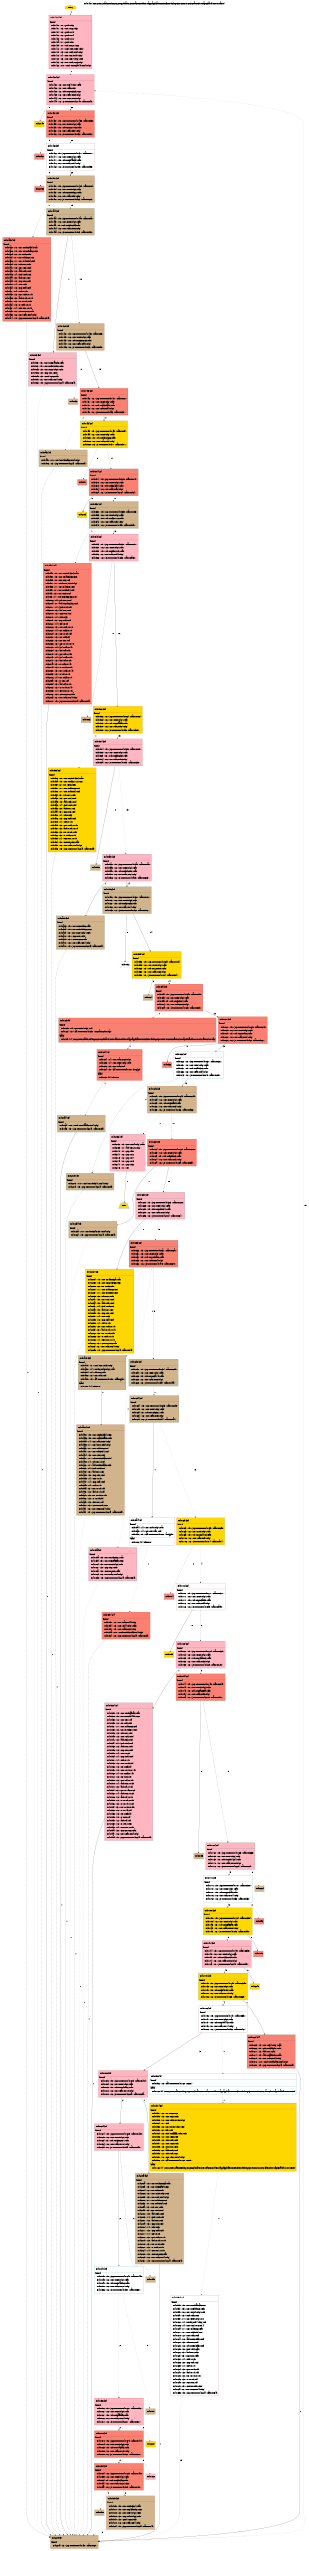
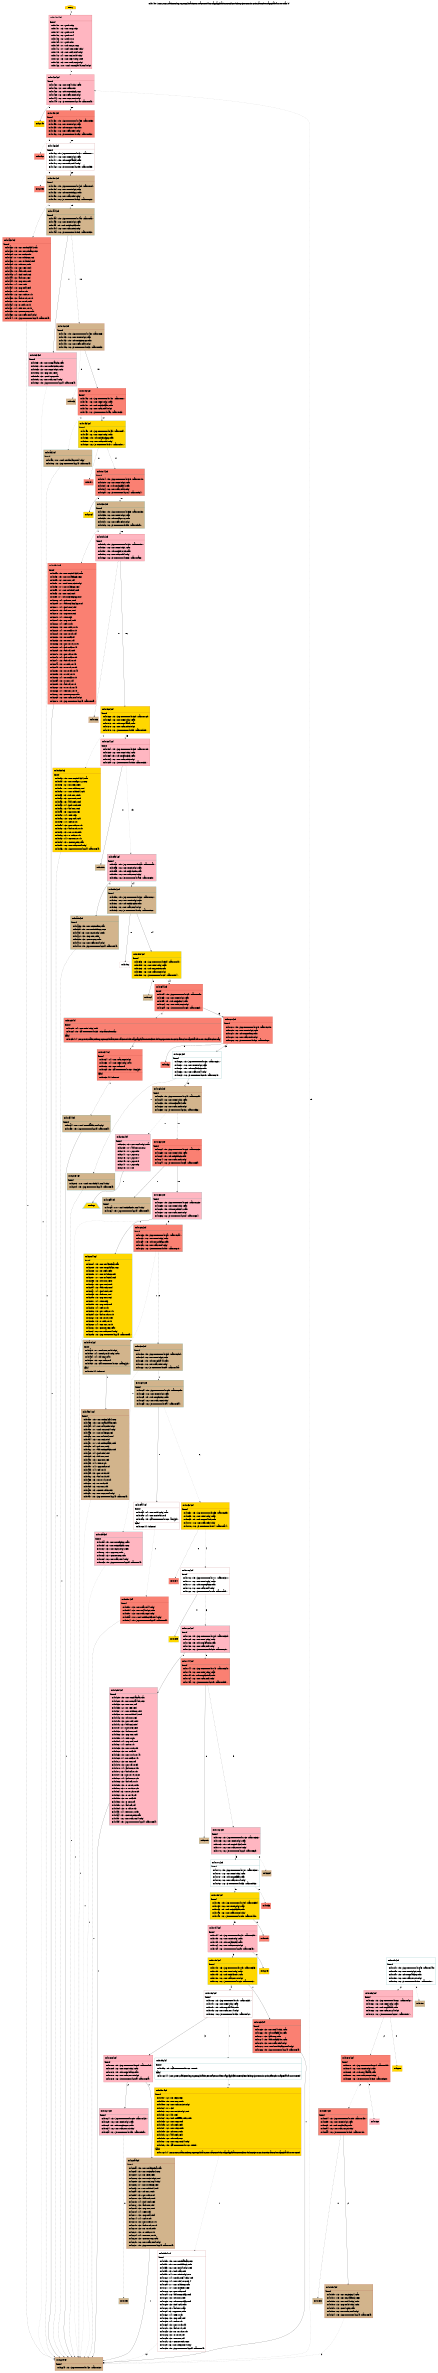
node "Exit": label "Exit" -> "Desktop"
edge "0x401c5a [15]" -> "0x40224f [5]": now "0x401680 [28]" -> "0x40224f [5]"
edge "0x401824 [28]" -> "0x401840 [28]": removed, label "2"
